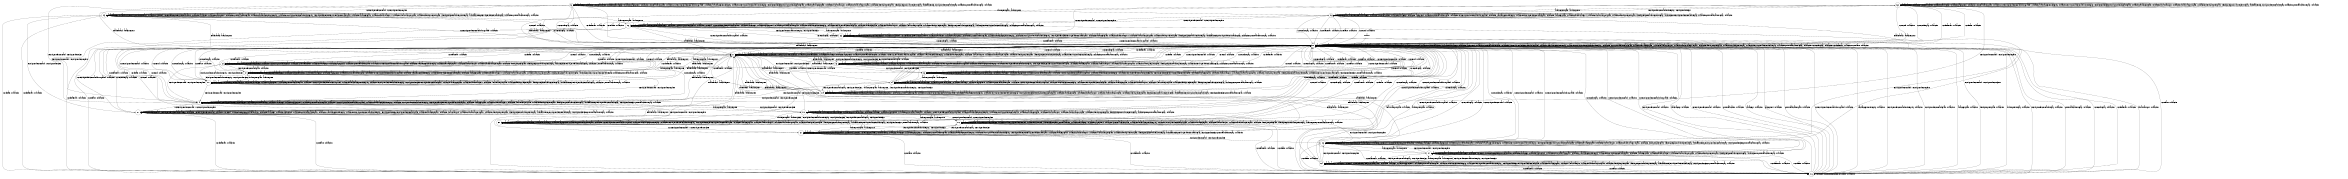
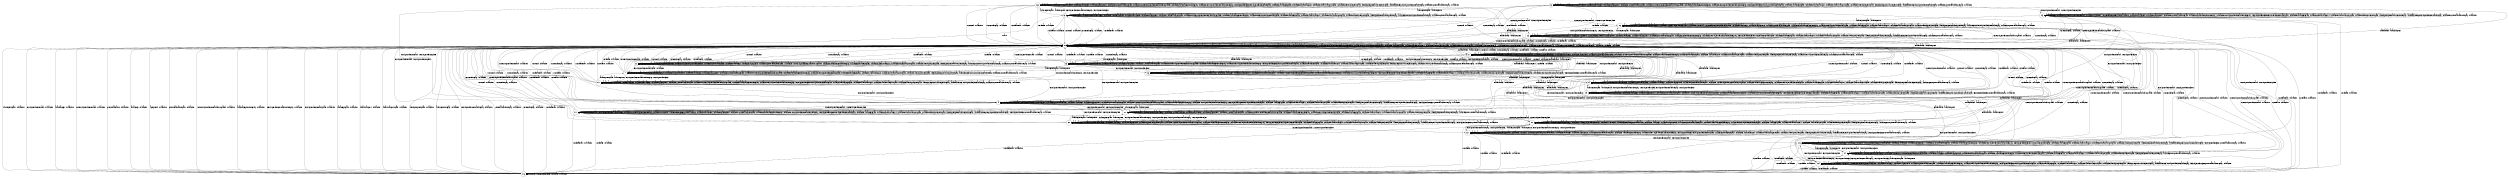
edge "s15" -> "s1": removed, label "enable_attach / attach_request"
edge "s11" -> "s1": label "enable_attach / attach_request" -> "enable_attach / attach_action"
